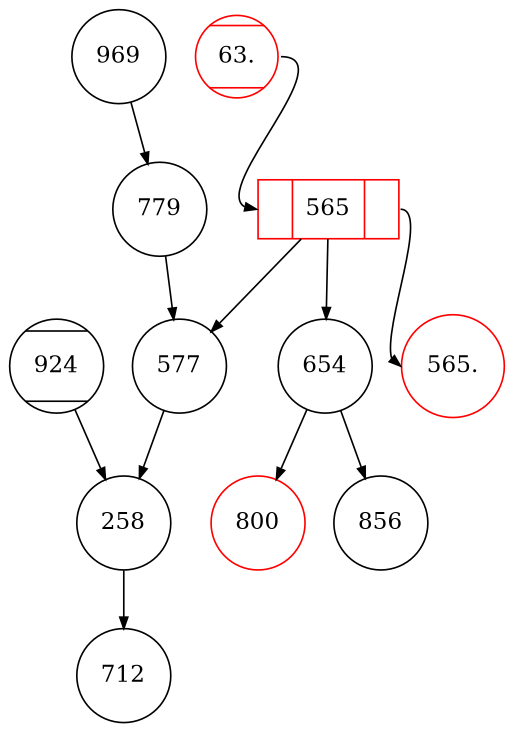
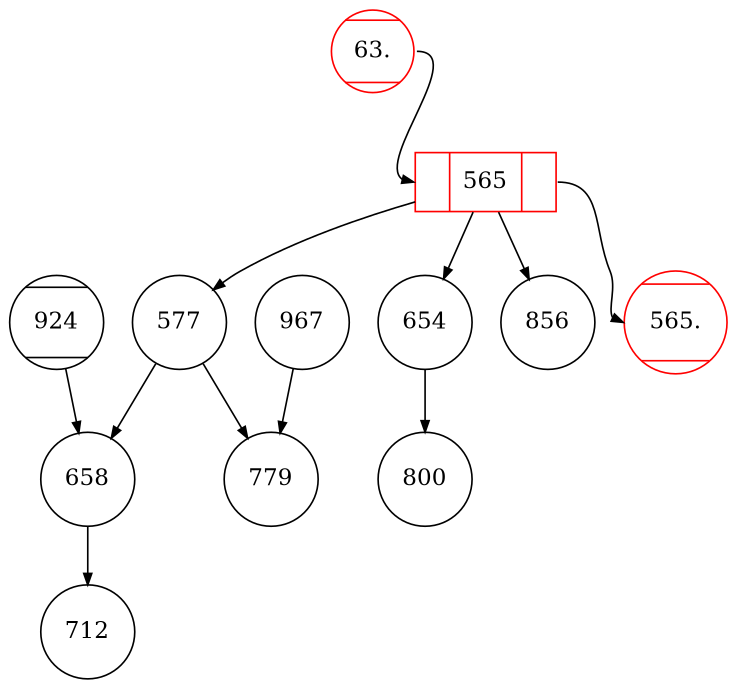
node "969": label "969" -> "967"
edge "779" -> "577": reversed
node "565.": shape circle -> Mcircle
edge "654" -> "856": now "565" -> "856"
node "258": label "258" -> "658"
node "800": color red -> black
